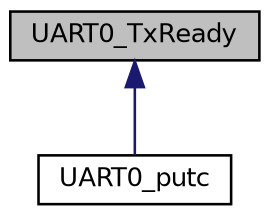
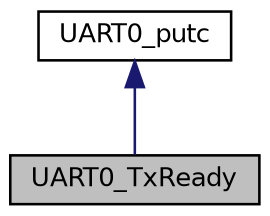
edge "UART0_putc" -> "UART0_TxReady": reversed
